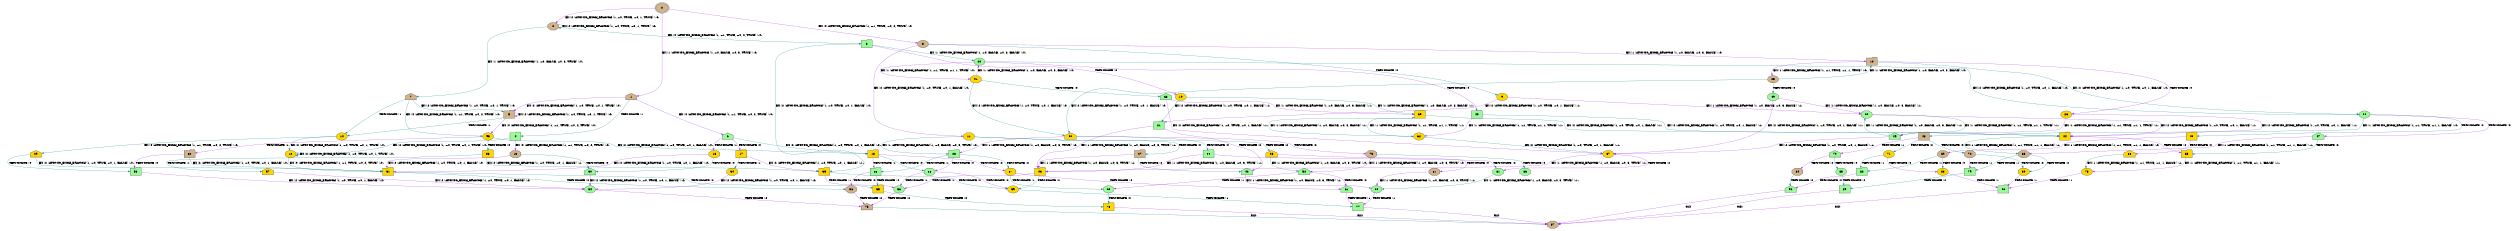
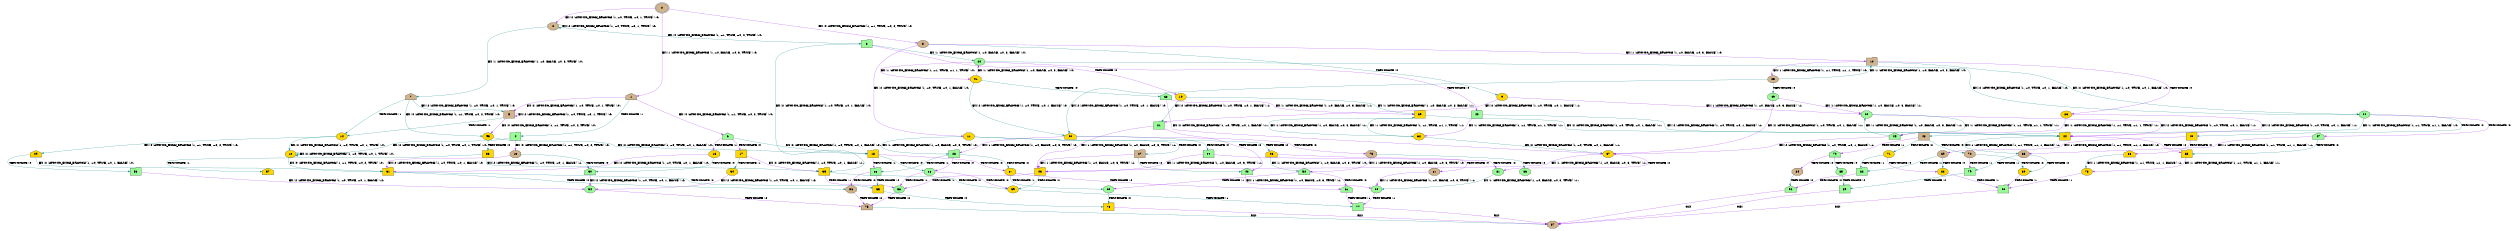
node "32": removed
edge "57" -> "54": removed, label "EX !2 !ATOMIC_EXCH_BRANCH (1, +0, TRUE, +0, 1, FALSE) !:2:"
